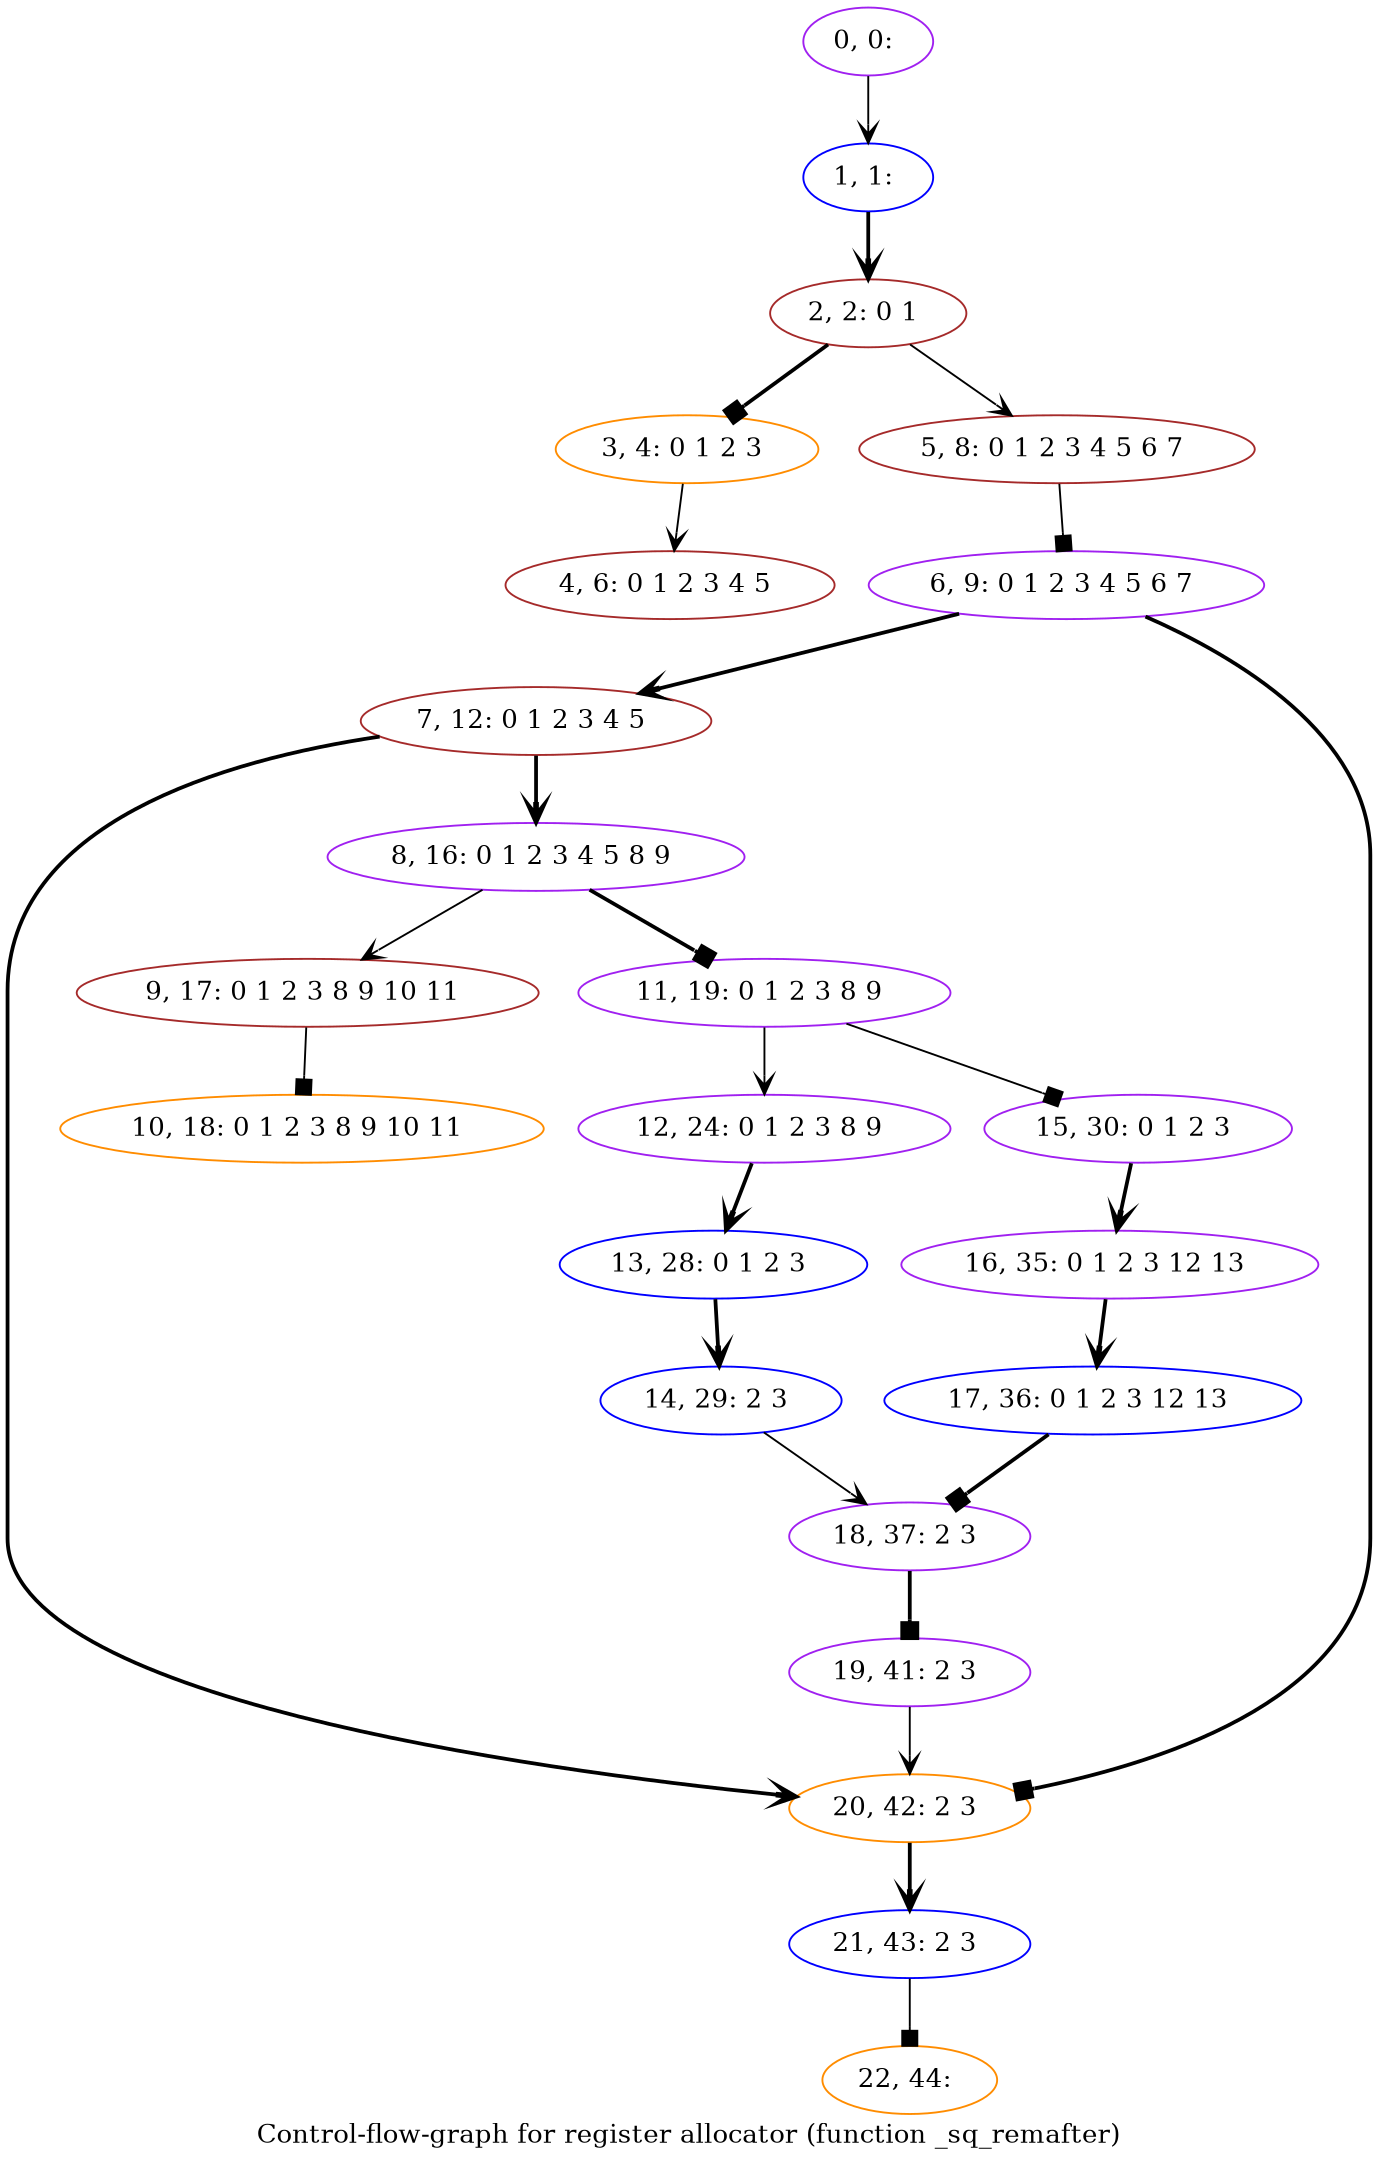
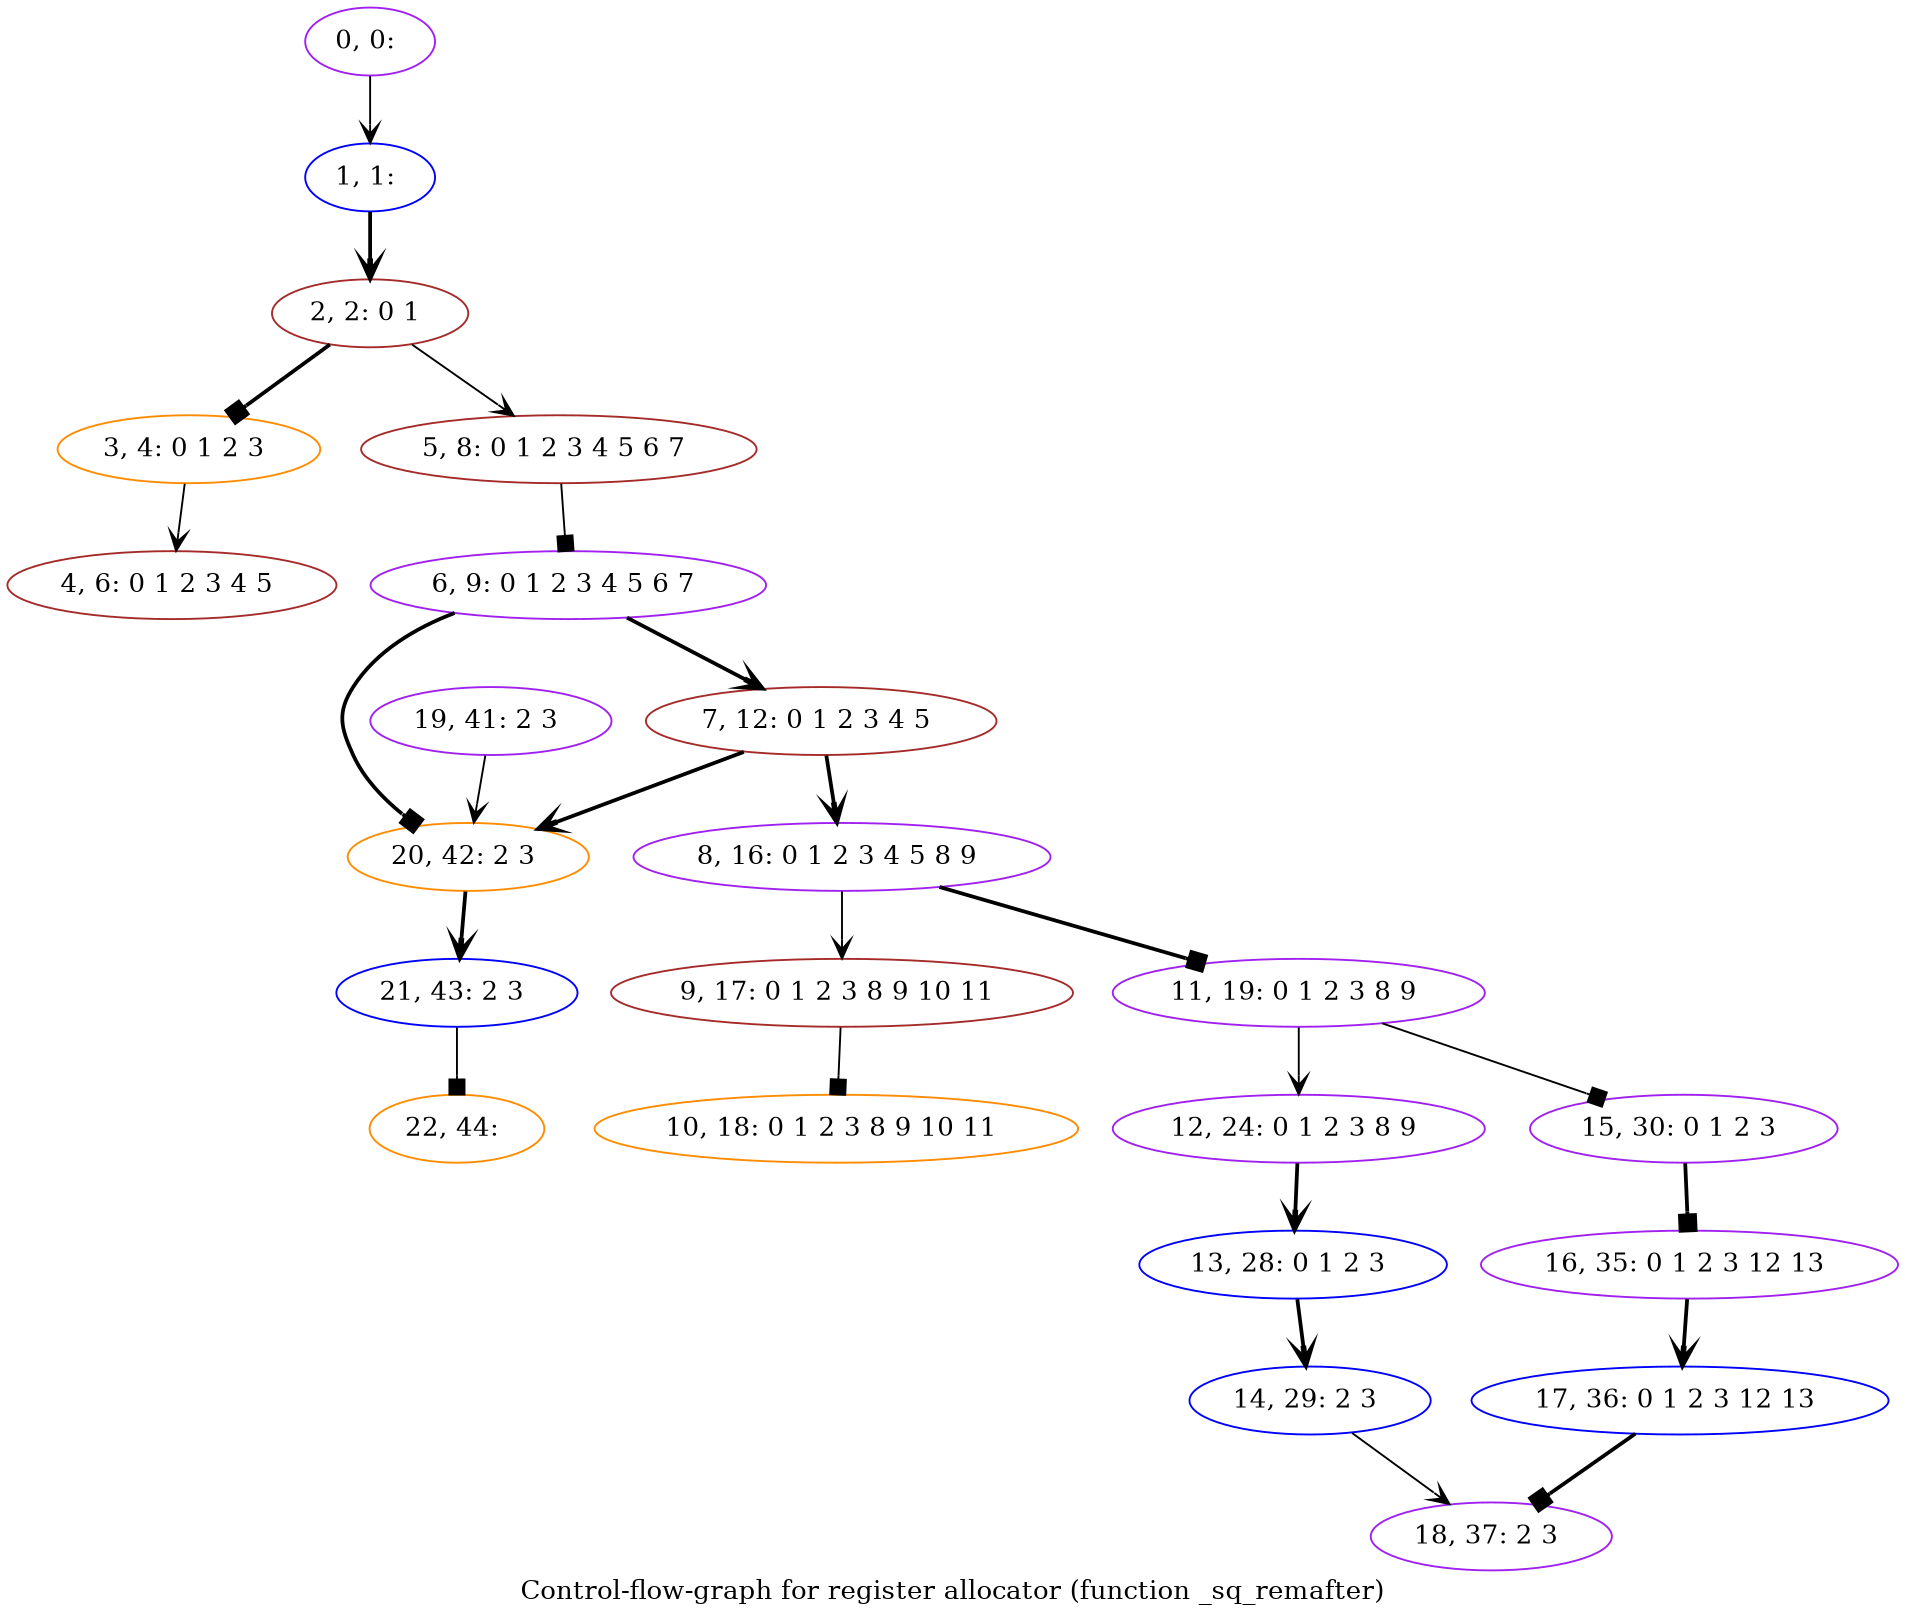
edge "15, 30: 0 1 2 3" -> "16, 35: 0 1 2 3 12 13": arrowhead vee -> box
edge "18, 37: 2 3" -> "19, 41: 2 3": removed
